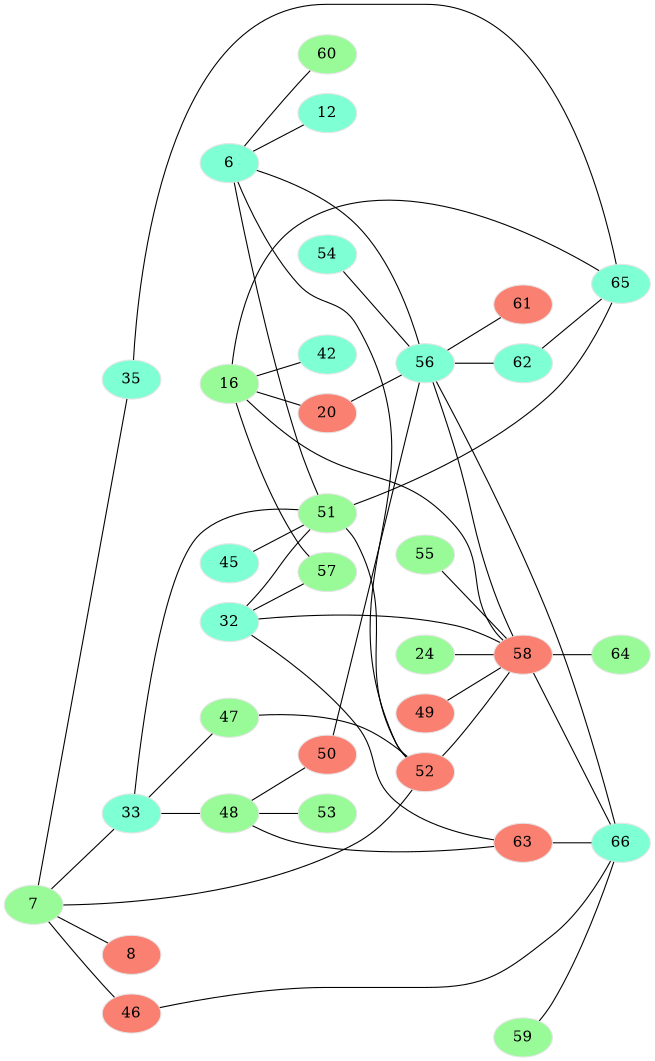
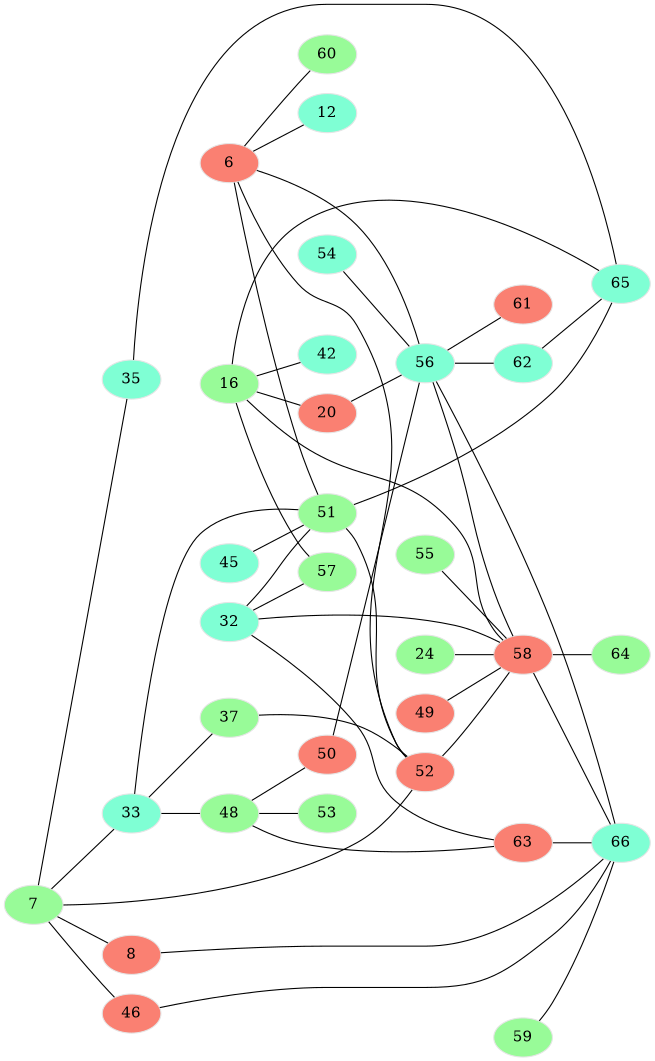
node "6": fillcolor aquamarine -> salmon
node "47": label "47" -> "37"
edge "66" -- "8": added
